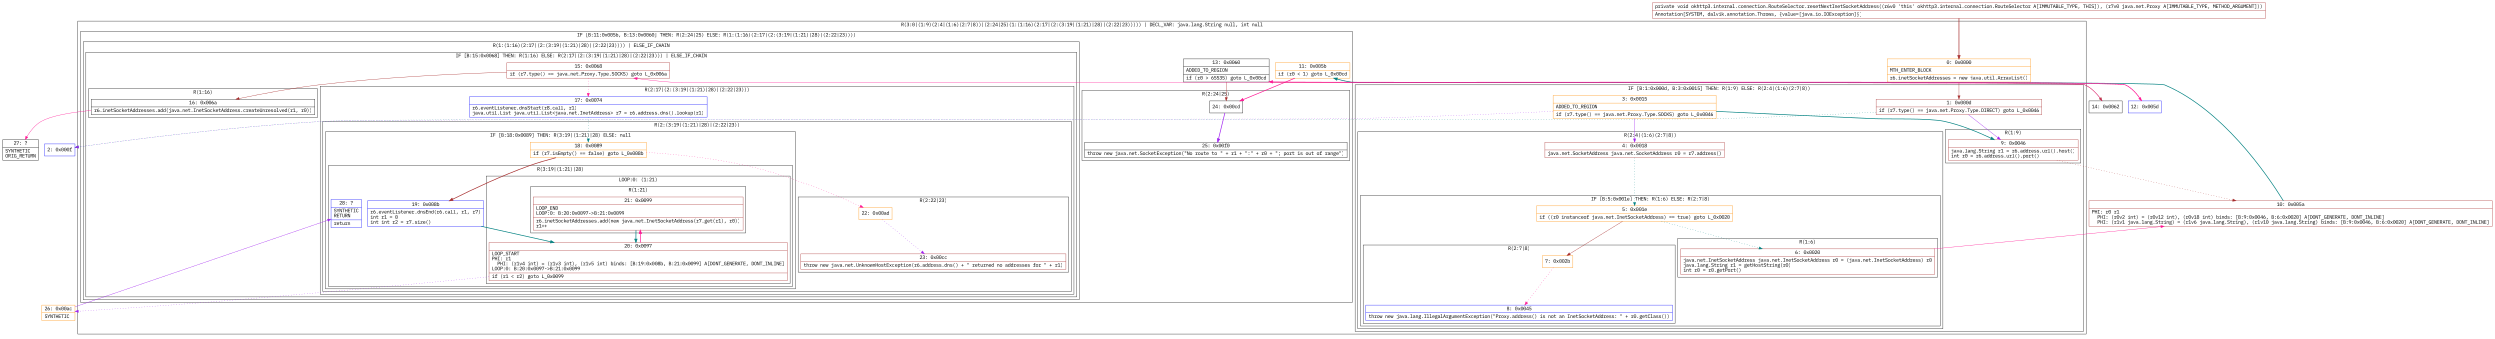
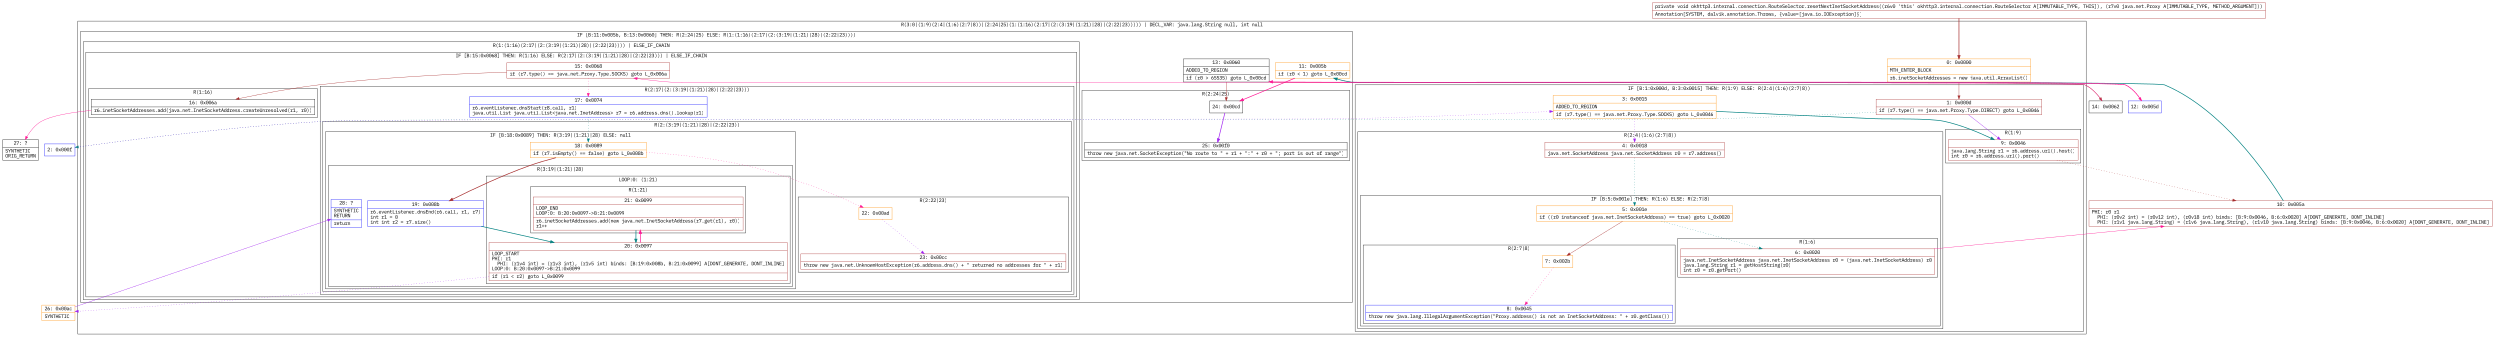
edge "3: 0x0015" -> "2: 0x000f": reversed
edge "3: 0x0015" -> "4: 0x0018": style solid -> dotted
